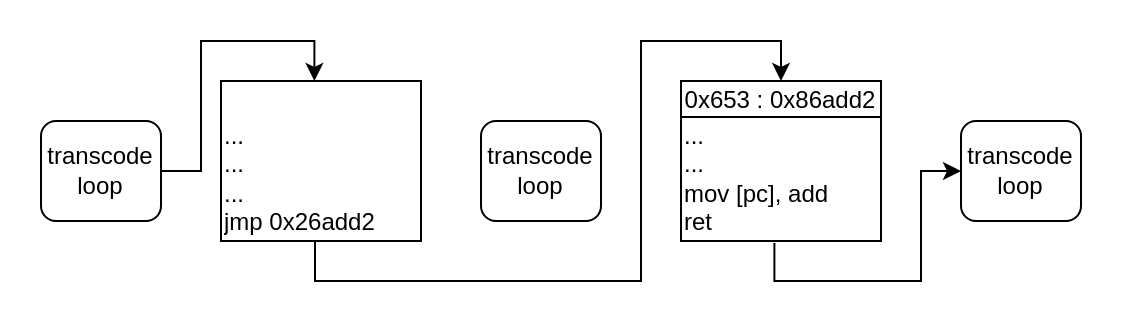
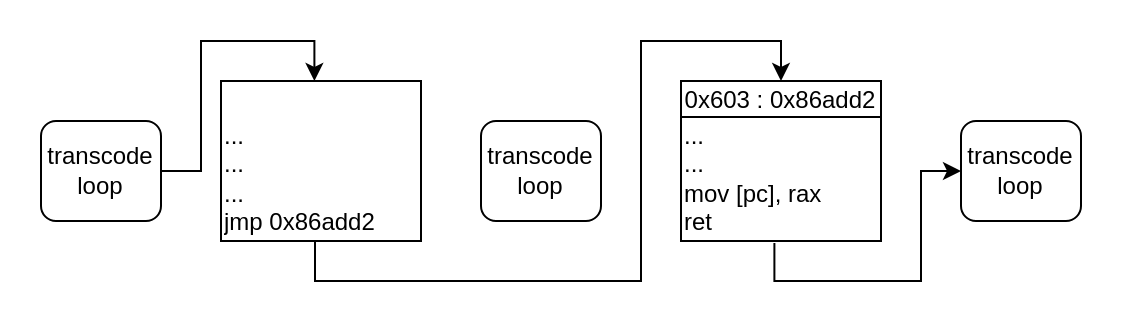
node "0x653 : 0x86add2": label "0x653 : 0x86add2" -> "0x603 : 0x86add2"
node "... ... ... jmp 0x26add2": label "... ... ... jmp 0x26add2" -> "... ... ... jmp 0x86add2"
node "... ... mov [pc], add ret": label "... ... mov [pc], add ret" -> "... ... mov [pc], rax ret"
